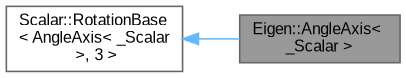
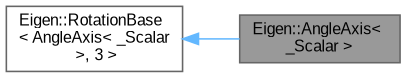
node "Scalar::RotationBase < AngleAxis< _Scalar >, 3 >": label "Scalar::RotationBase < AngleAxis< _Scalar >, 3 >" -> "Eigen::RotationBase < AngleAxis< _Scalar >, 3 >"
